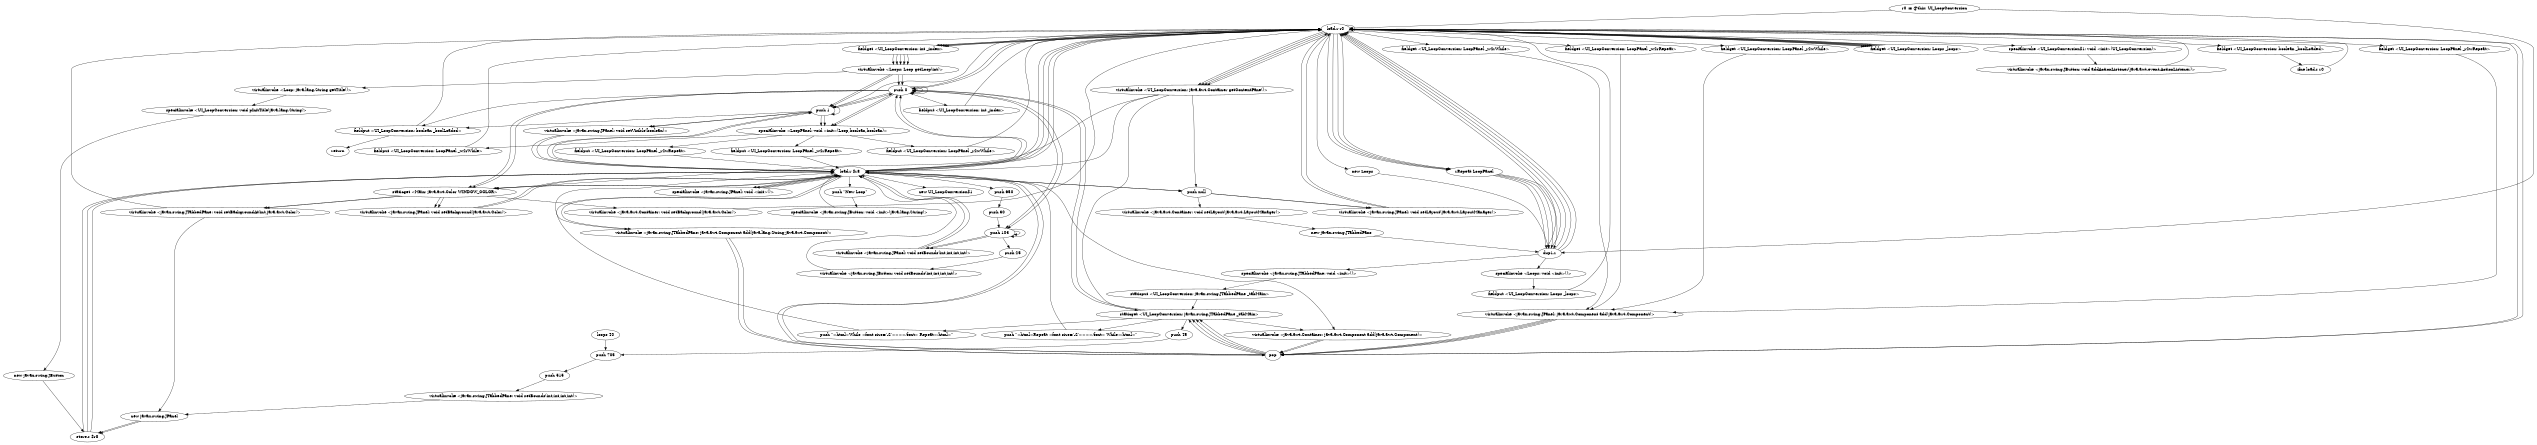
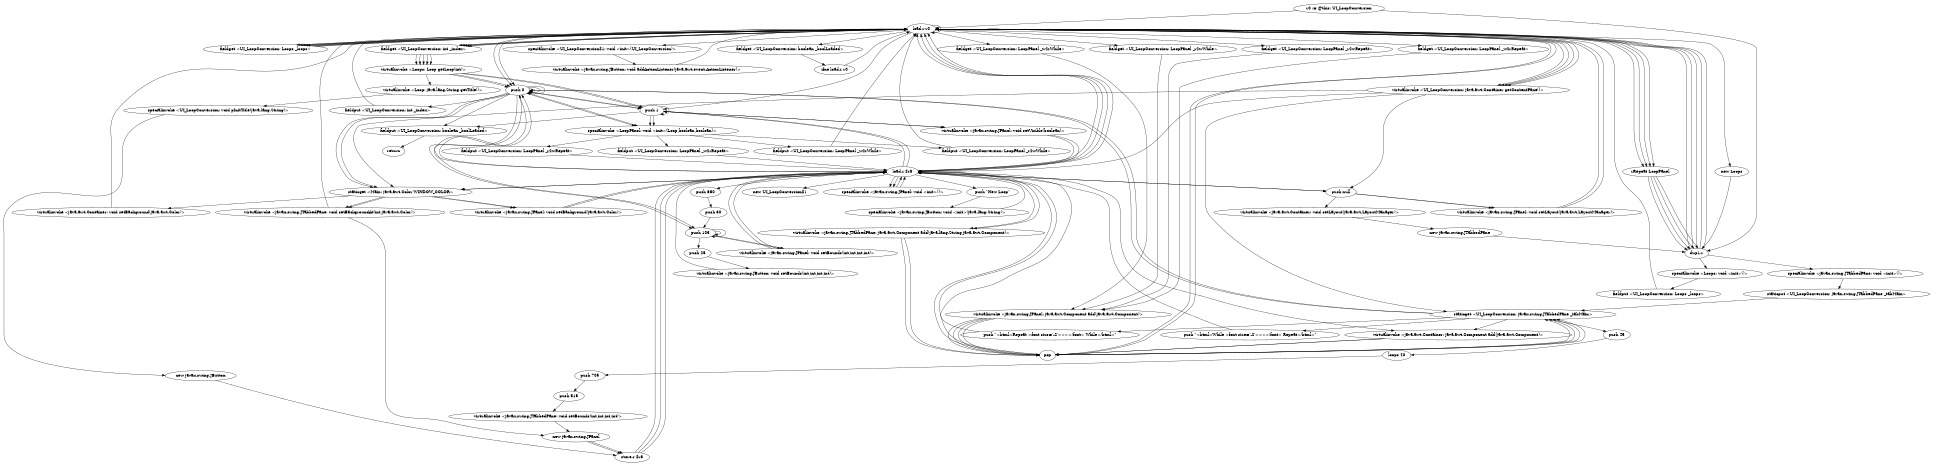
edge "fieldput <UI_LoopConversion: boolean _boolLoaded>" -> "load.r r0": removed
edge "push 45" -> "push 705": now "push 45" -> "loops 40"
